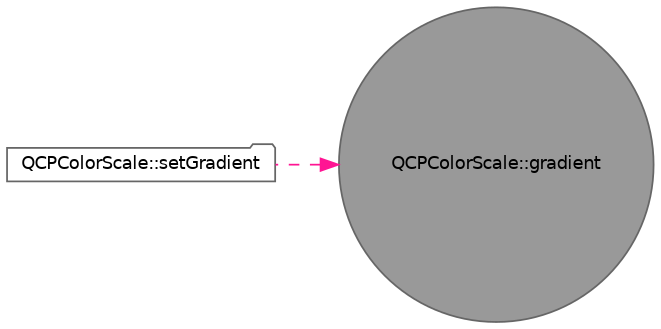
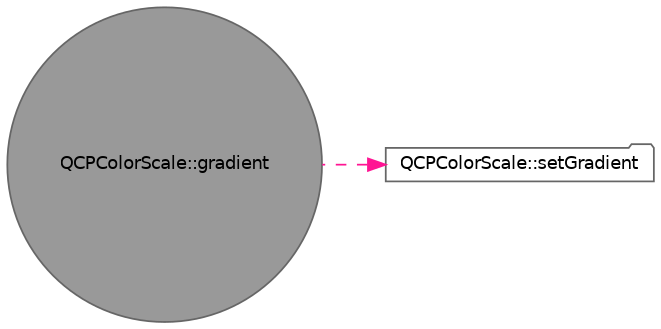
edge "QCPColorScale::setGradient" -> "QCPColorScale::gradient": reversed
